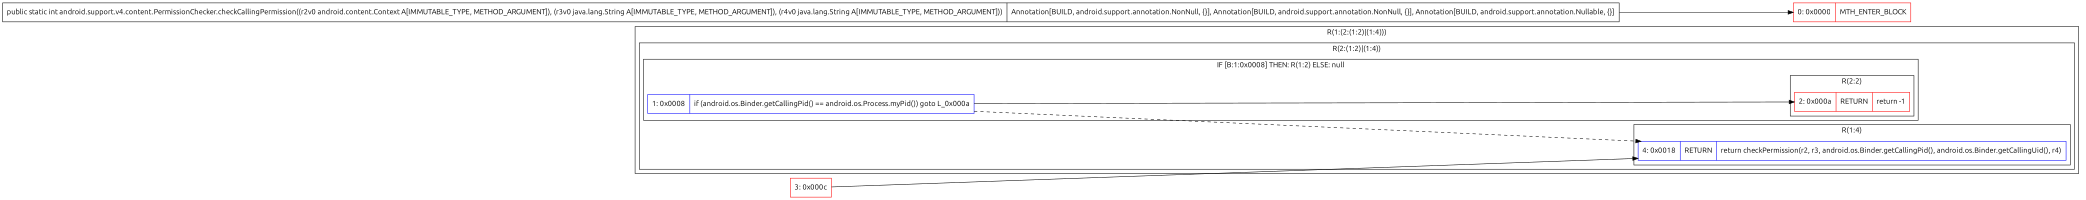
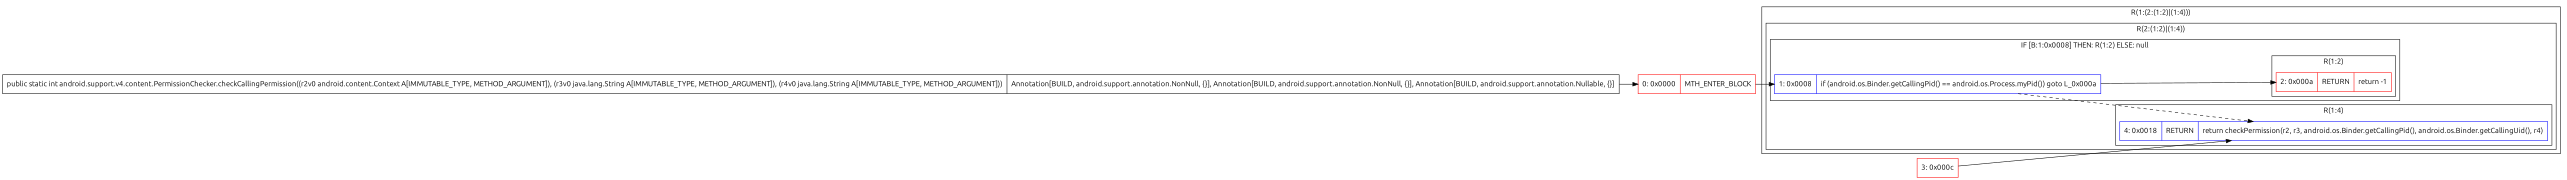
cluster "R(2:2)": label "R(2:2)" -> "R(1:2)"
edge "0: 0x0000" -> "1: 0x0008": added
